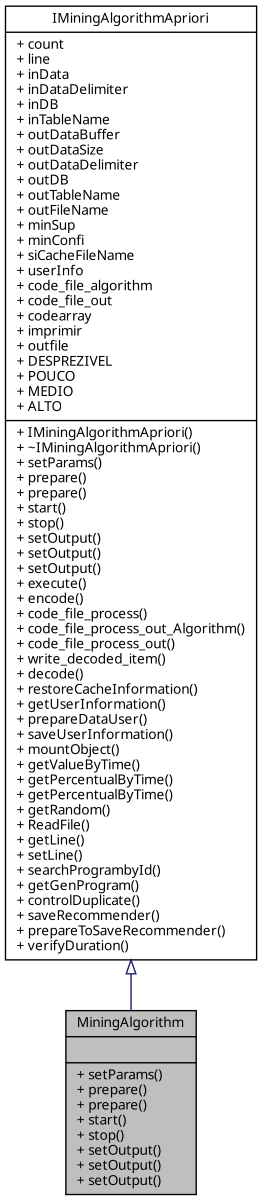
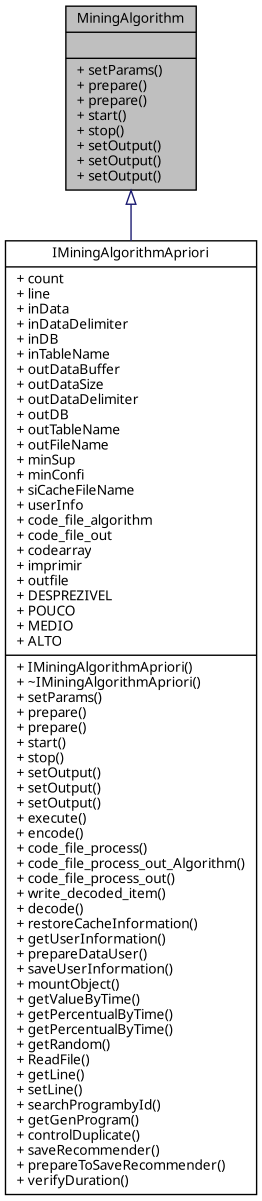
edge "MiningAlgorithm" -> "IMiningAlgorithmApriori": reversed
